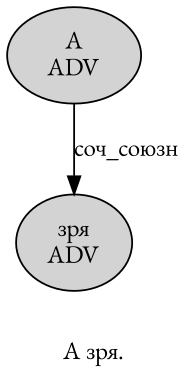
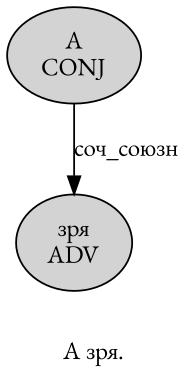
node "А ADV": label "А ADV" -> "А CONJ"
